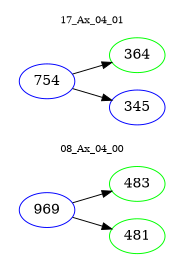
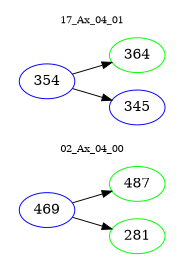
node "754": label "754" -> "354"
cluster "08_Ax_04_00": label "08_Ax_04_00" -> "02_Ax_04_00"
node "483": label "483" -> "487"
node "969": label "969" -> "469"
node "481": label "481" -> "281"
